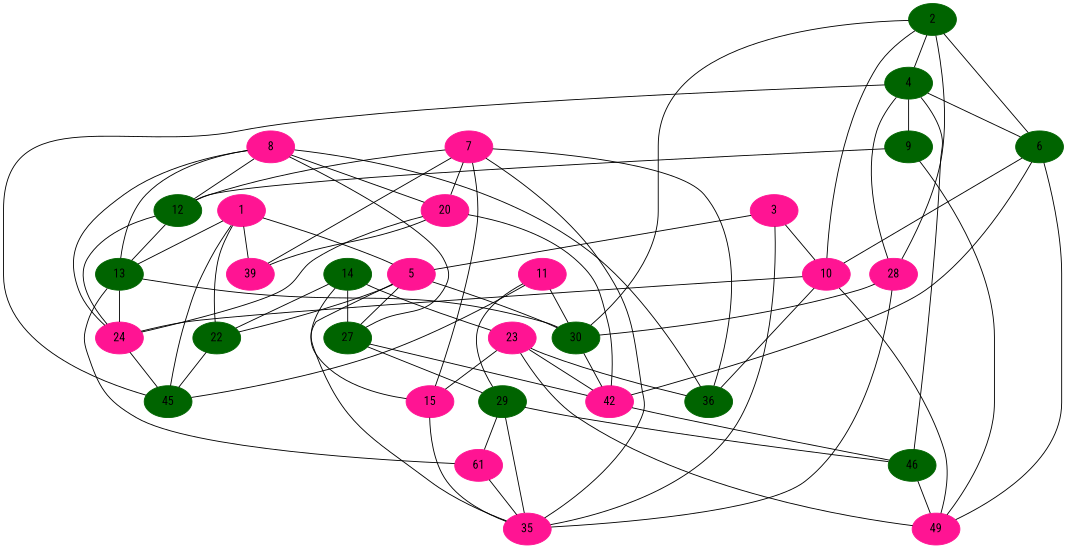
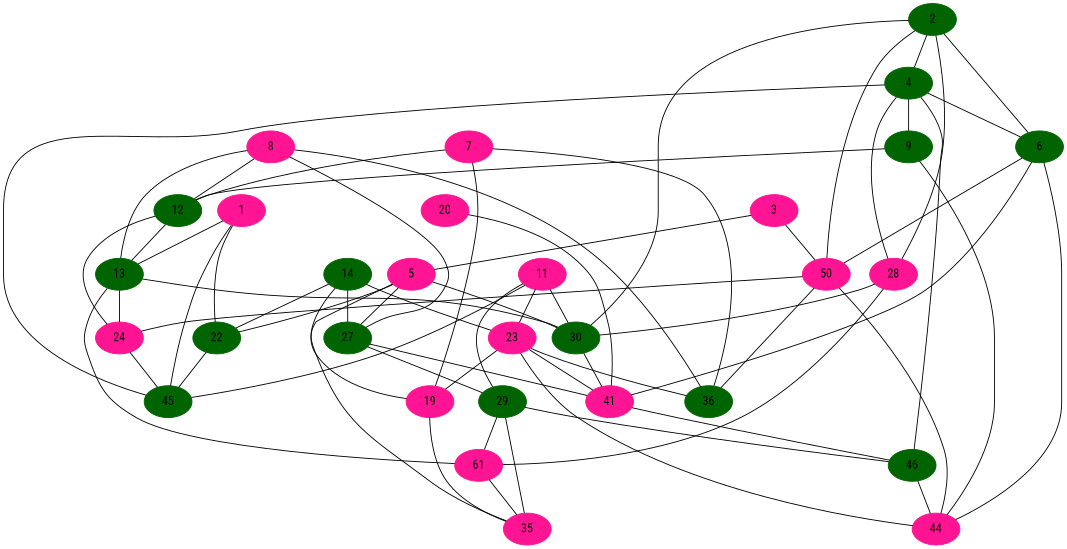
edge "8" -- "20": removed
edge "7" -- "20": removed
edge "8" -- "24": removed
edge "1" -- "5": removed
node "39": removed
node "10": label "10" -> "50"
edge "20" -- "24": removed
edge "11" -- "23": added
edge "7" -- "35": removed
node "15": label "15" -> "19"
node "42": label "42" -> "41"
edge "3" -- "35": removed
edge "28" -- "35": now "28" -- "61"
node "49": label "49" -> "44"
